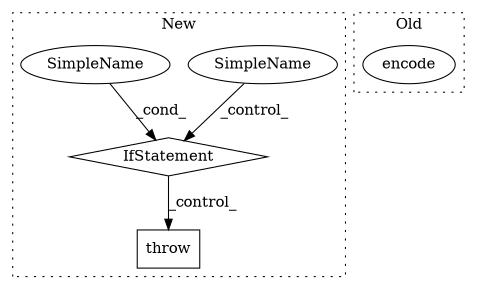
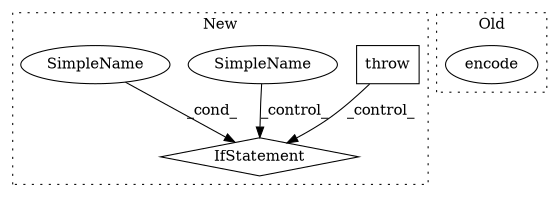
edge "IfStatement" -> "throw": reversed
